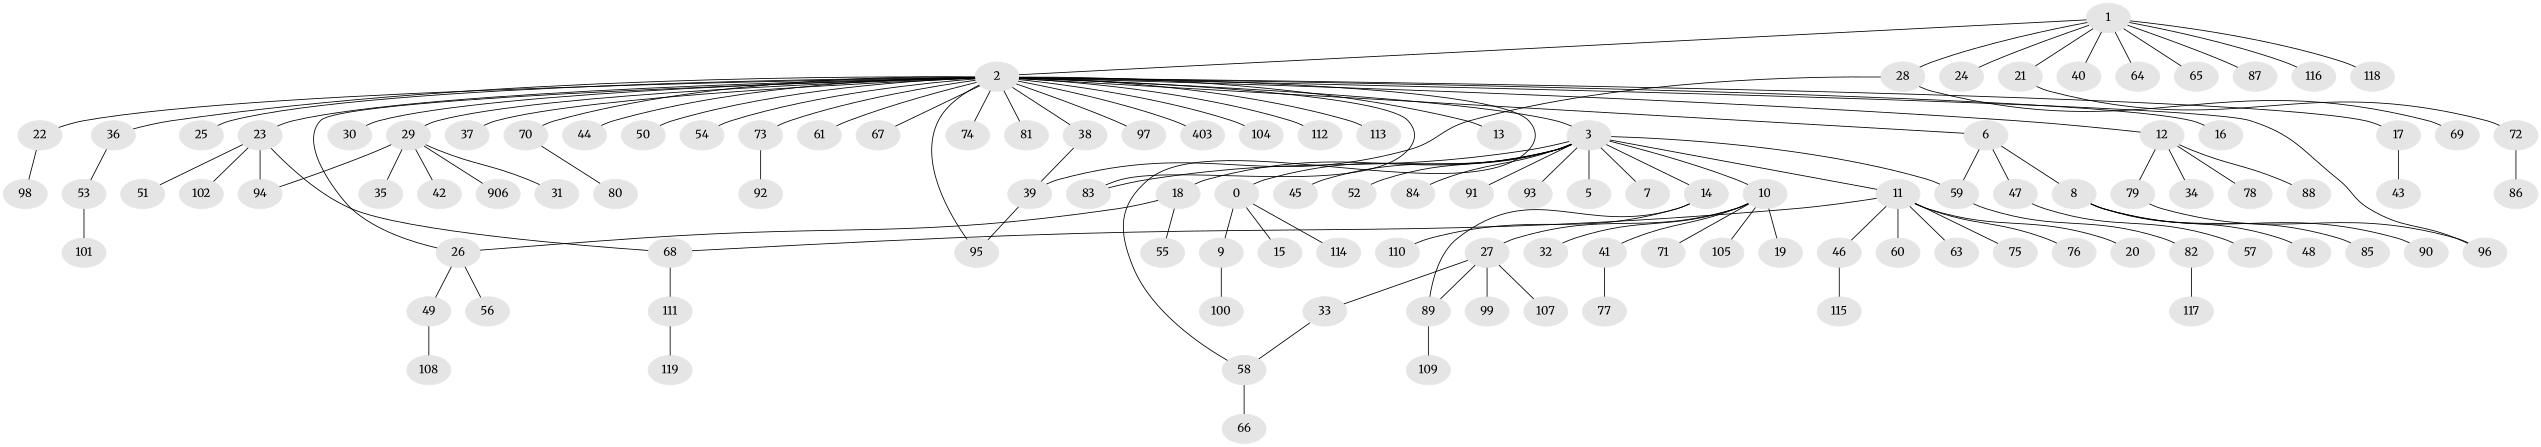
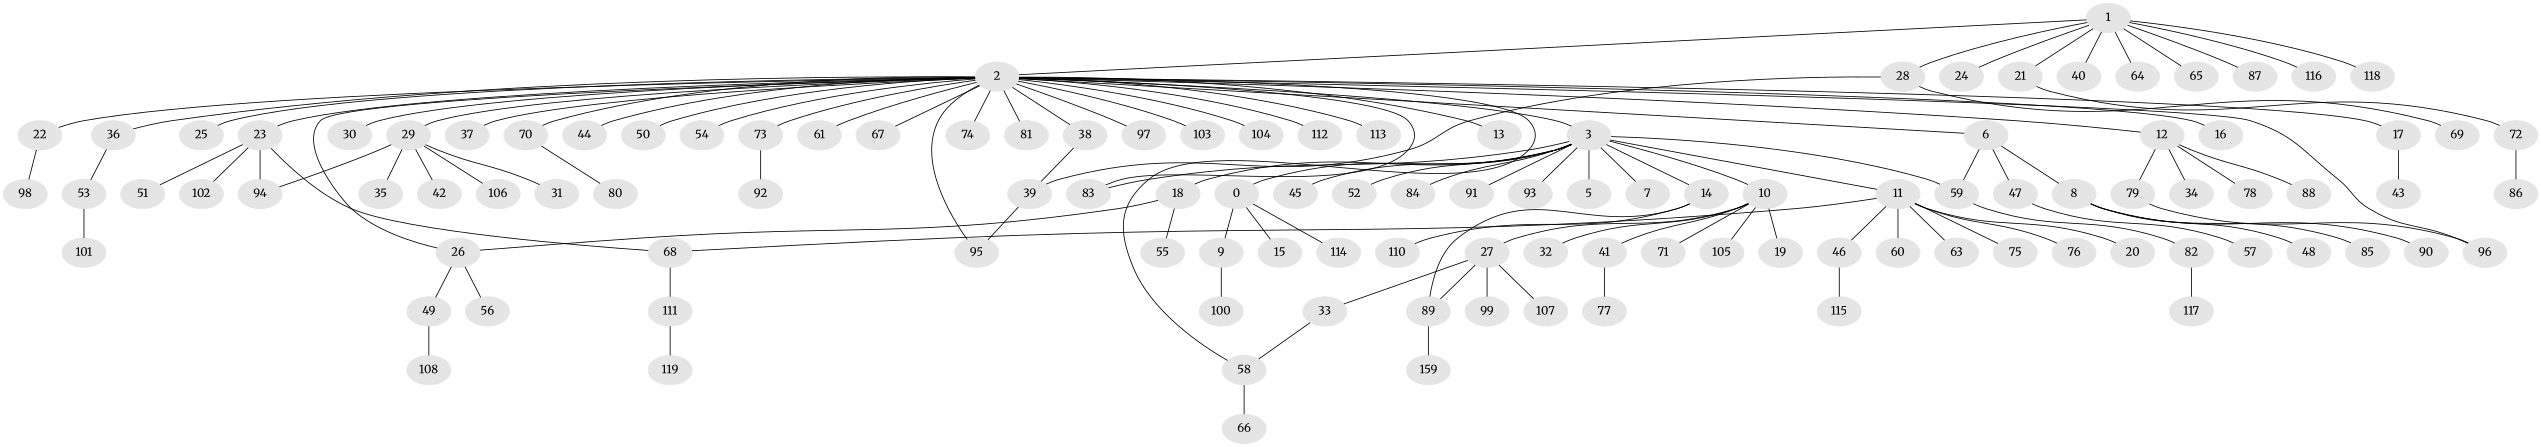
node "403": label "403" -> "103"
node "906": label "906" -> "106"
node "109": label "109" -> "159"
